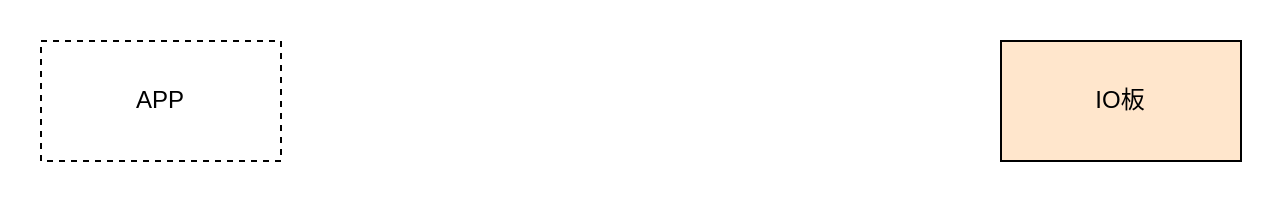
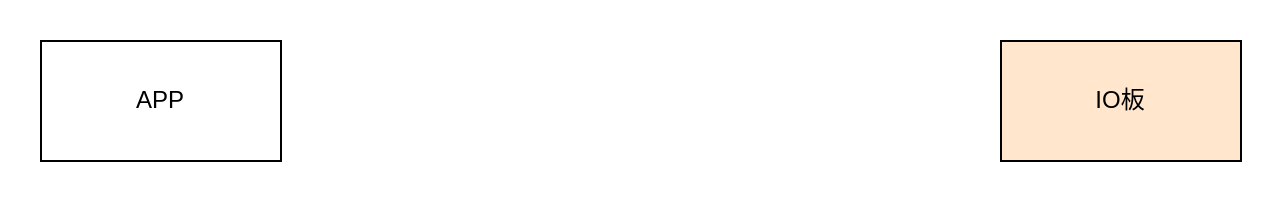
node "APP": style dashed -> solid
